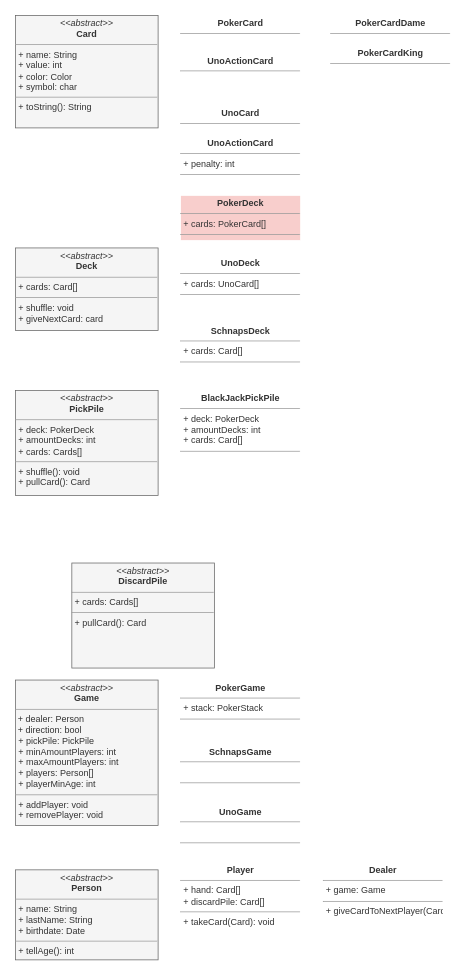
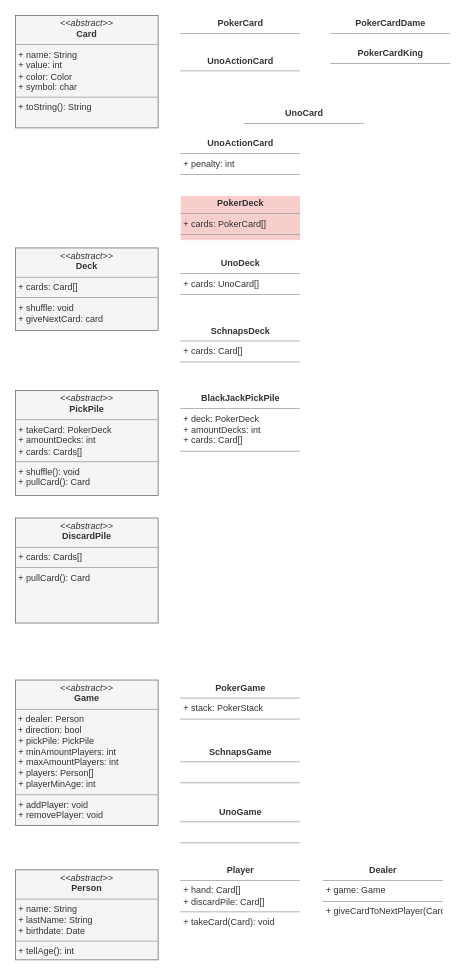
node "UnoCard": moved (240, 117) -> (304, 117)
node "<<abstract>> PickPile + deck: PokerDeck + amountDecks: int + cards: Cards[] + shuffle(): void + pullCard(): Card": label "<<abstract>> PickPile + deck: PokerDeck + amountDecks: int + cards: Cards[] + shuffle(): void + pullCard(): Card" -> "<<abstract>> PickPile + takeCard: PokerDeck + amountDecks: int + cards: Cards[] + shuffle(): void + pullCard(): Card"
node "<<abstract>> DiscardPile + cards: Cards[] + pullCard(): Card": moved (143, 615) -> (87, 570)
